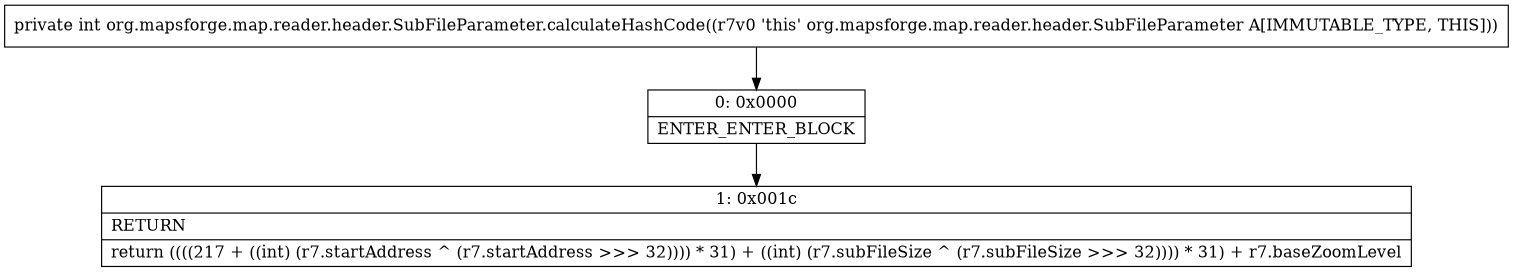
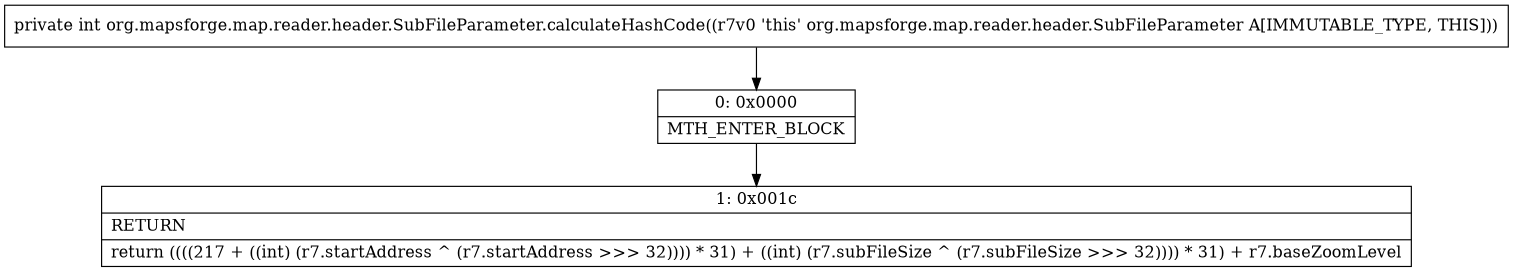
node "0: 0x0000": text "ENTER_ENTER_BLOCK" -> "MTH_ENTER_BLOCK"
